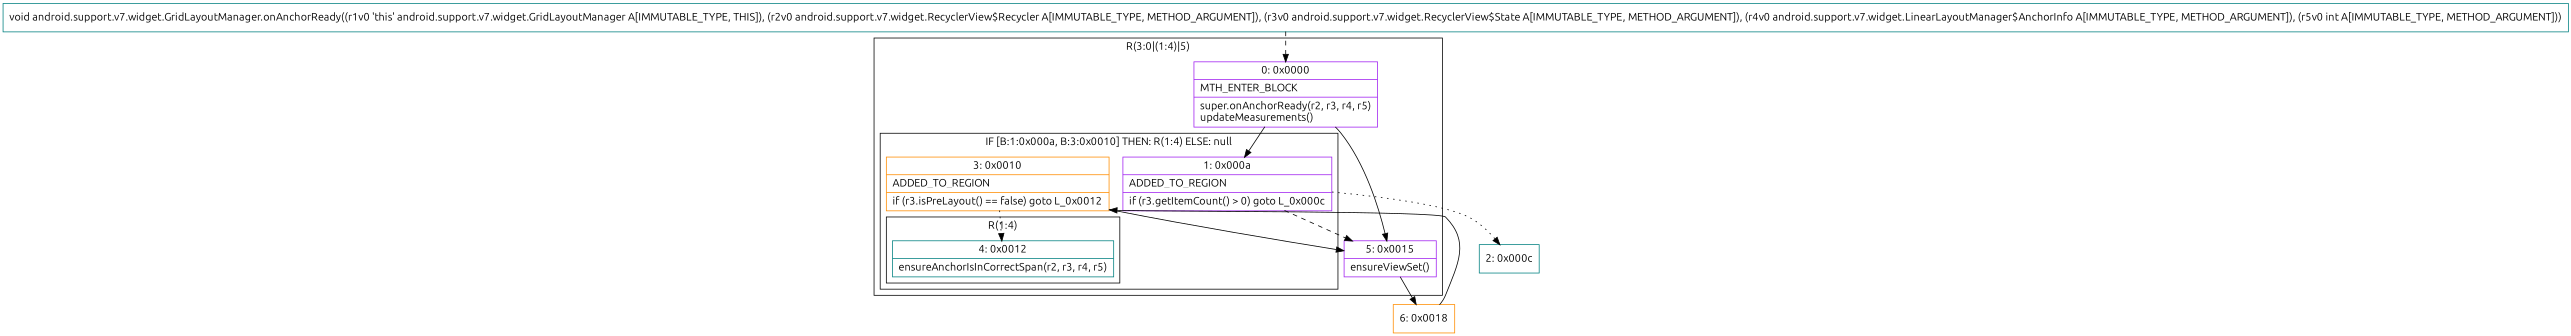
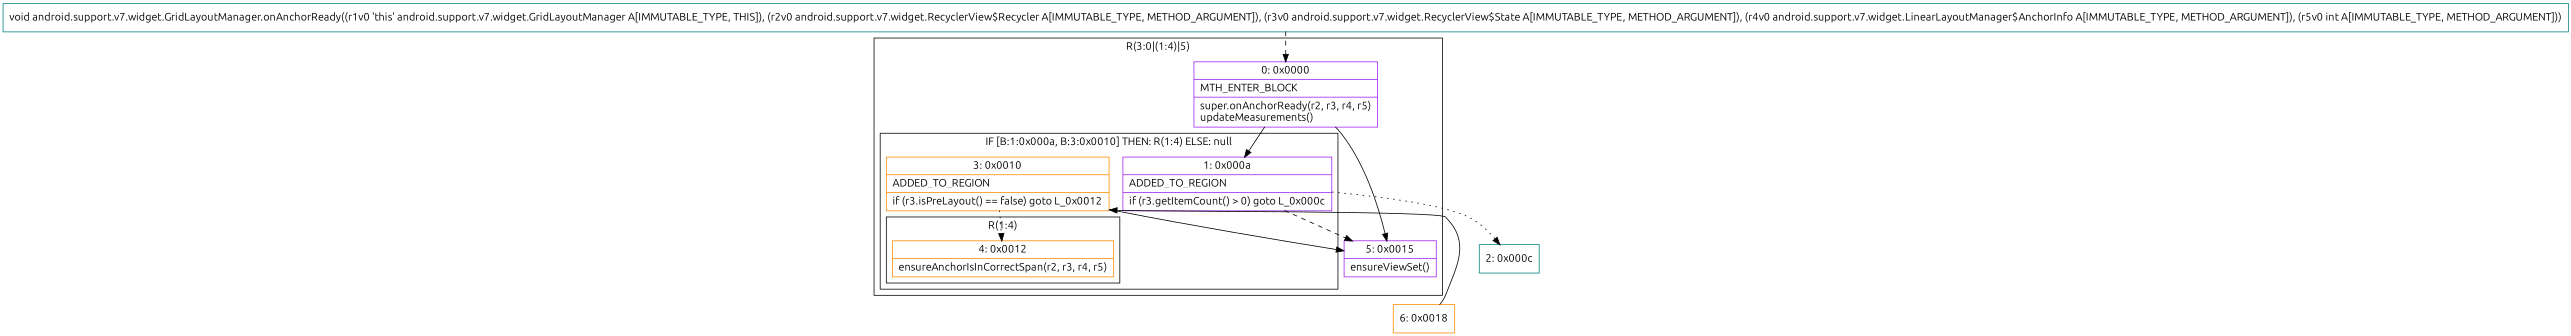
node "4: 0x0012": color teal -> darkorange
edge "5: 0x0015" -> "6: 0x0018": removed
